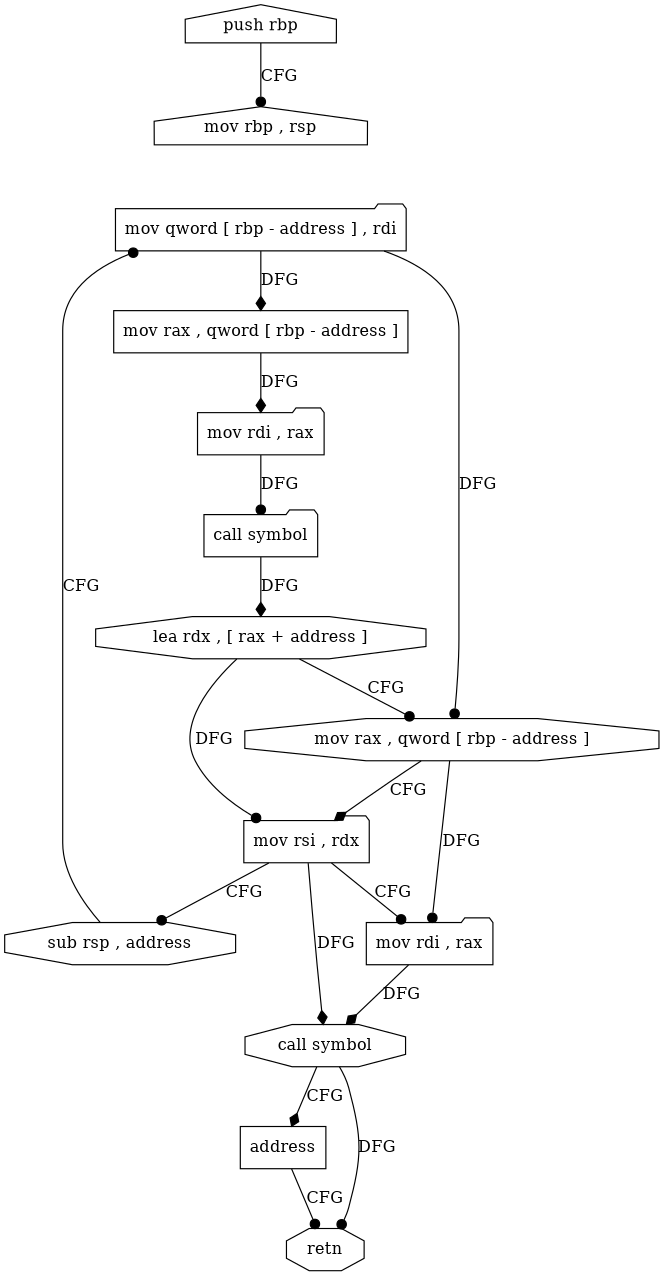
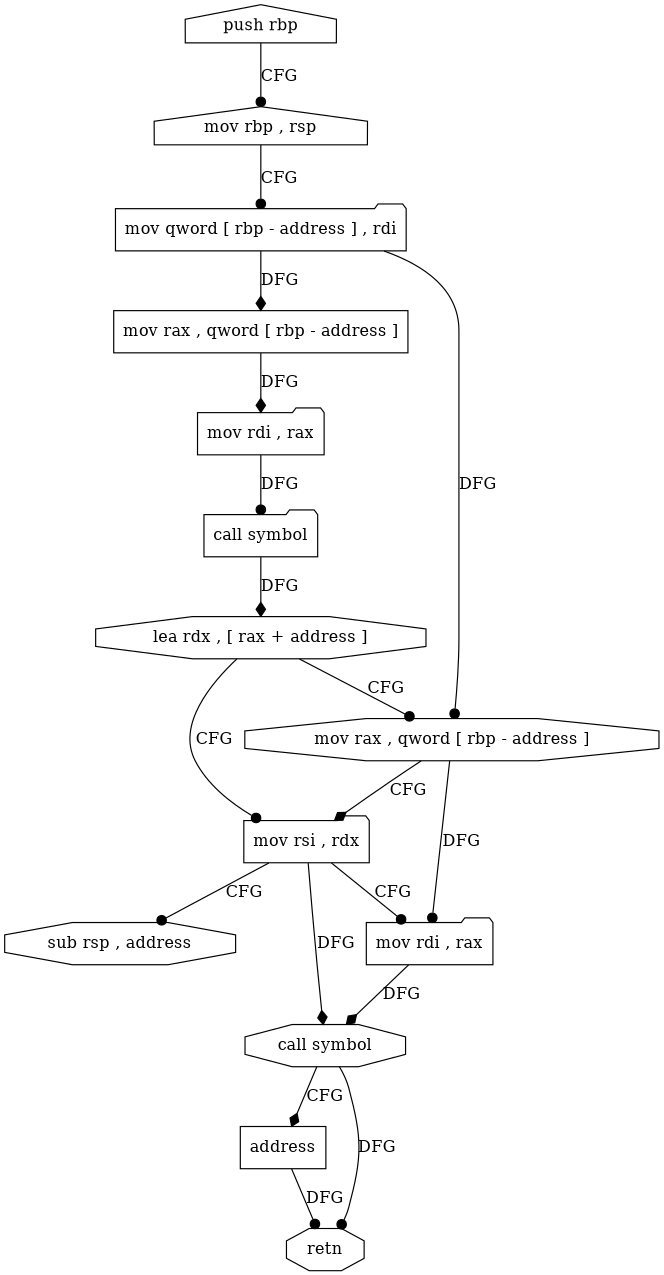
edge "sub rsp , address" -> "mov qword [ rbp - address ] , rdi": now "mov rbp , rsp" -> "mov qword [ rbp - address ] , rdi"
edge "lea rdx , [ rax + address ]" -> "mov rsi , rdx": label "DFG" -> "CFG"
edge "address" -> "retn": label "CFG" -> "DFG"
